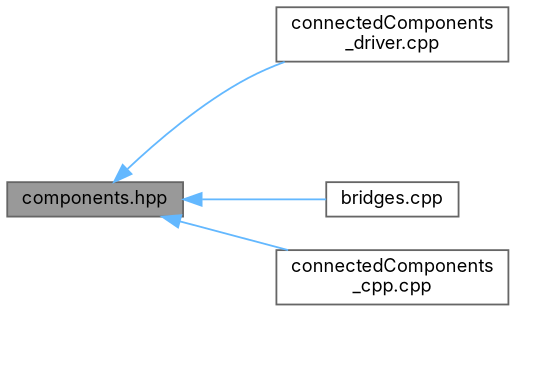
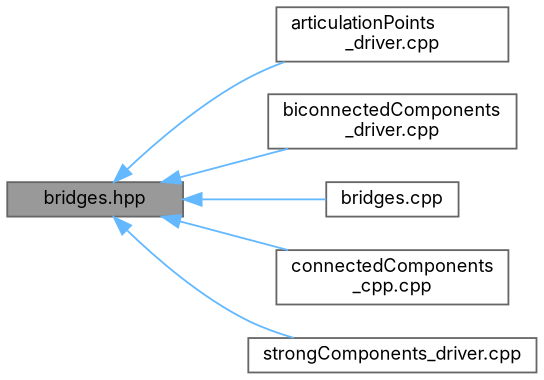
node "connectedComponents _driver.cpp": label "connectedComponents _driver.cpp" -> "articulationPoints _driver.cpp"
node "biconnectedComponents _driver.cpp": added
node "components.hpp": label "components.hpp" -> "bridges.hpp"
node "strongComponents_driver.cpp": added
